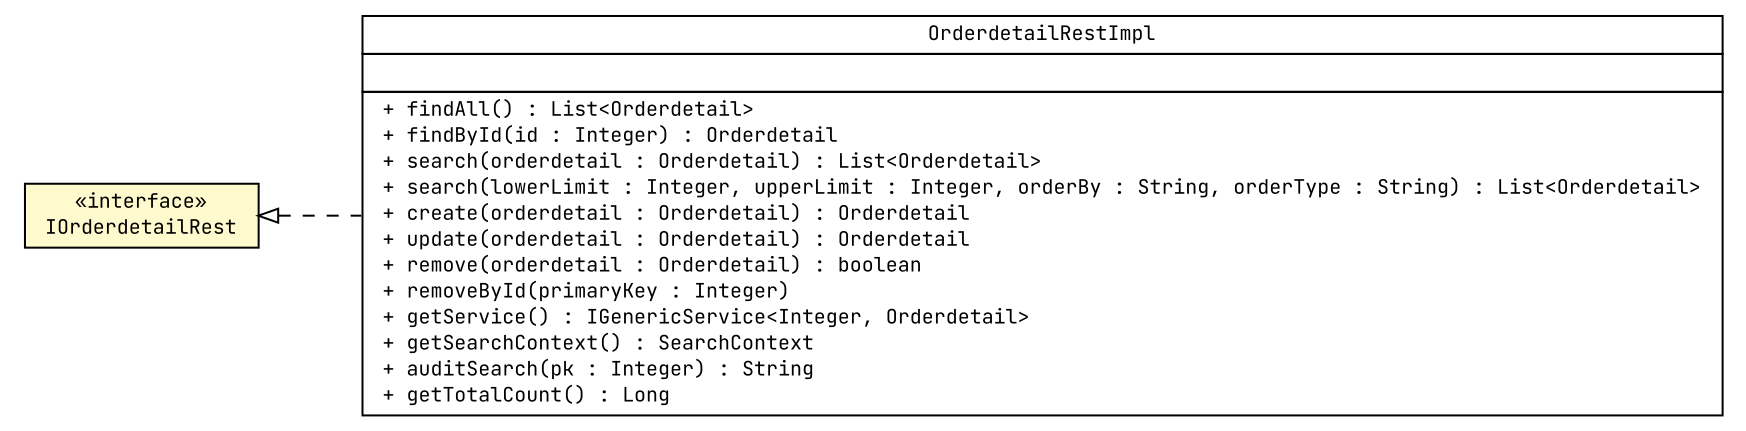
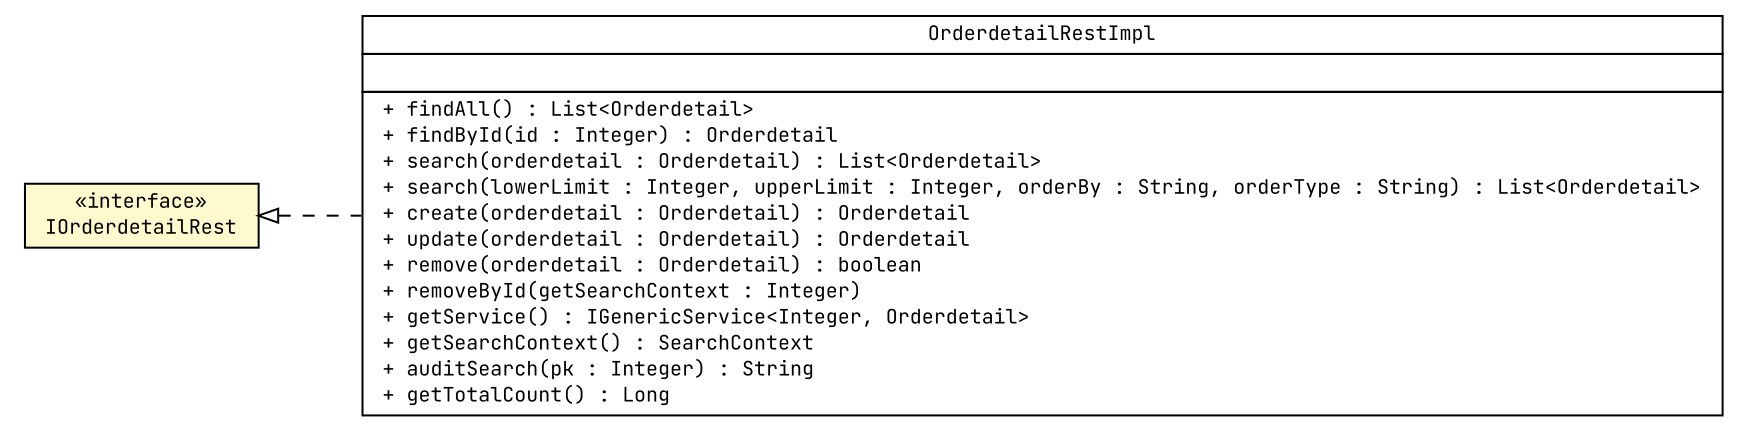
node "OrderdetailRestImpl": text "+ removeById(primaryKey : Integer)" -> "+ removeById(getSearchContext : Integer)"
